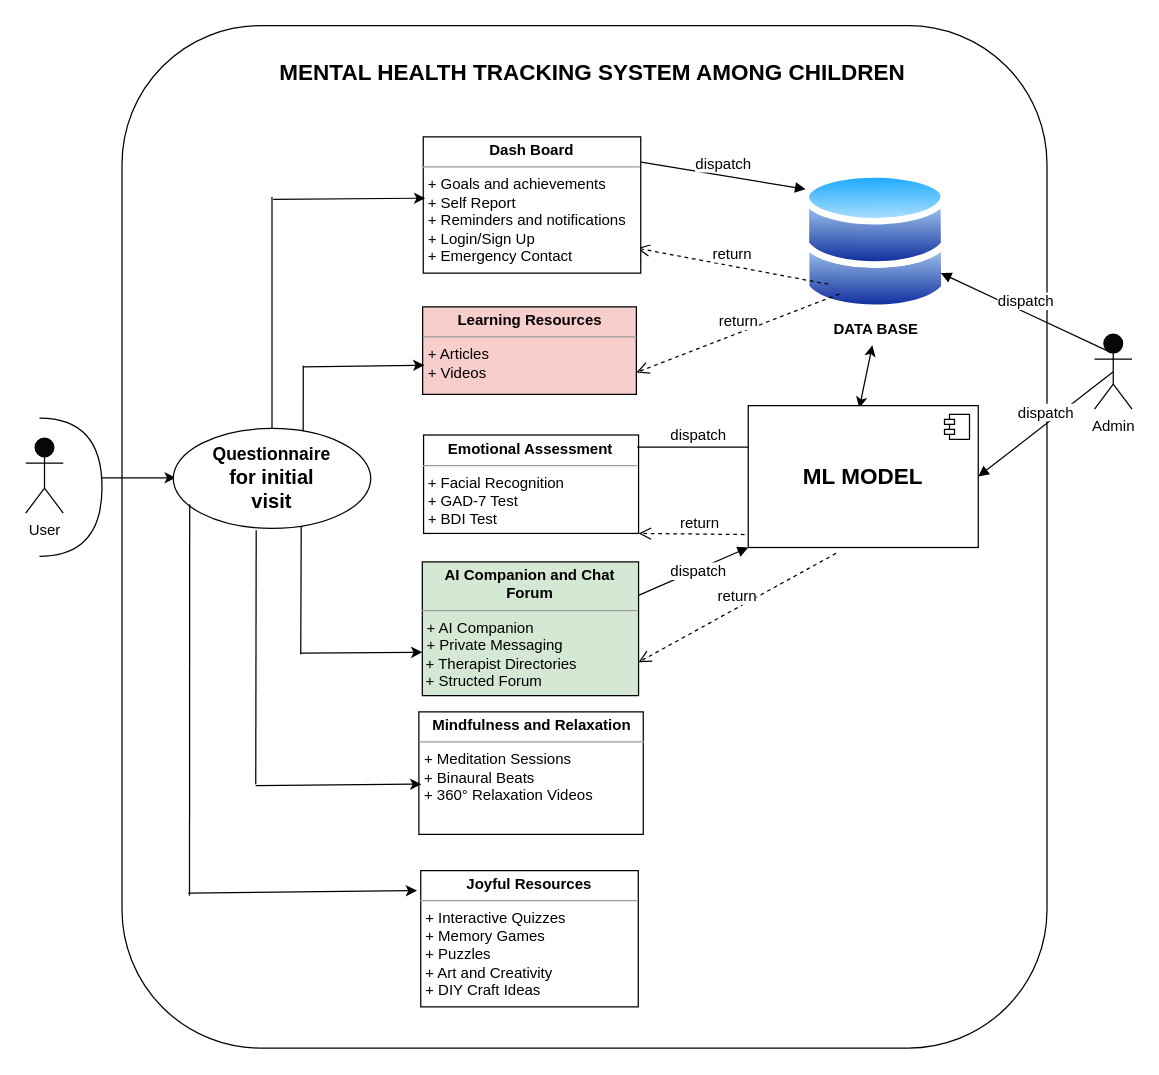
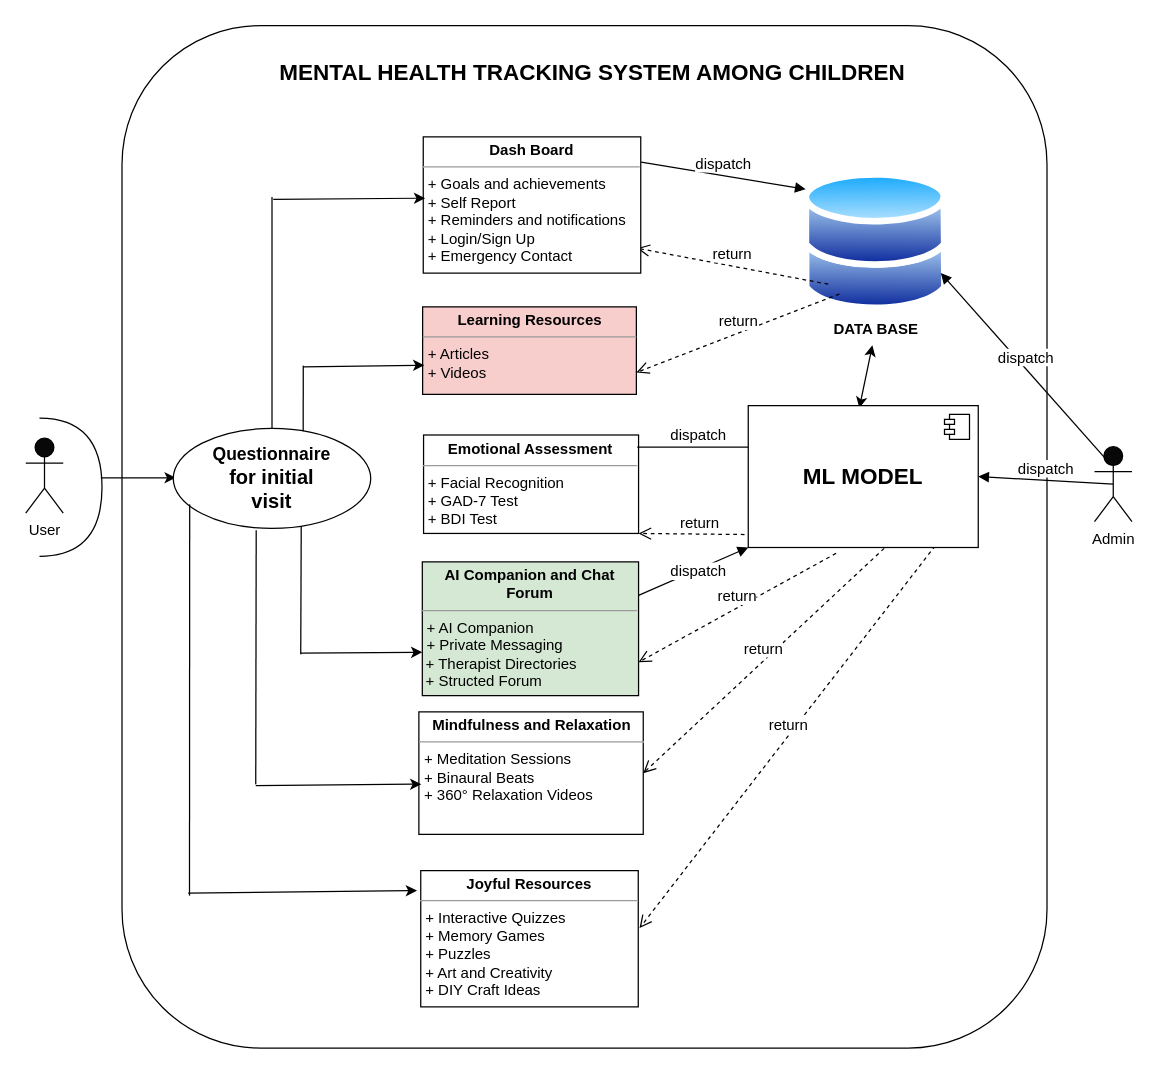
node "Admin": moved (1113, 372) -> (1113, 484)
edge "ML MODEL" -> "Mindfulness and Relaxation + Meditation Sessions + Binaural Beats + 360° Relaxation Videos": added, label "return"
edge "ML MODEL" -> "Joyful Resources + Interactive Quizzes + Memory Games + Puzzles + Art and Creativity + DIY Craft Ideas": added, label "return"
